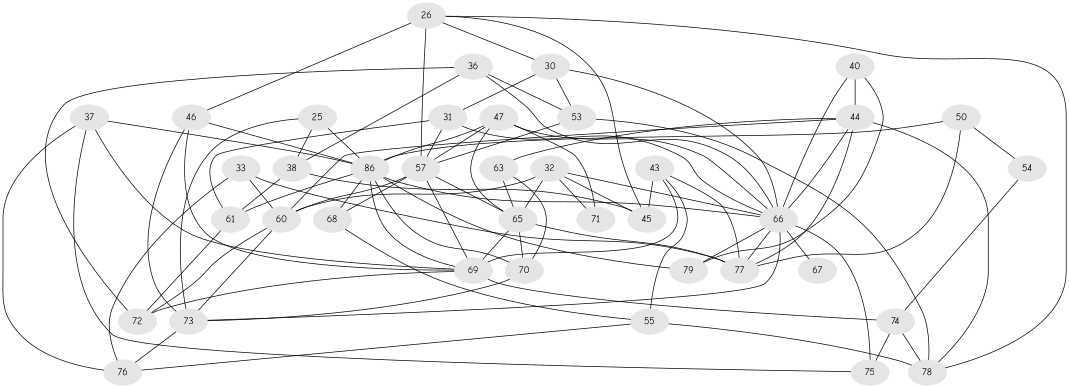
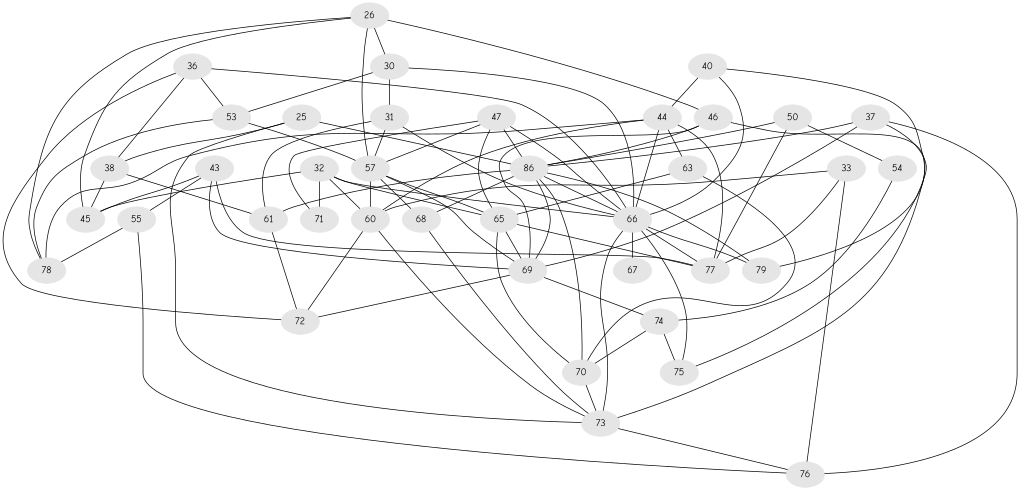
edge "68" -- "55": now "68" -- "73"
edge "74" -- "78": now "74" -- "70"
